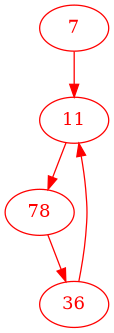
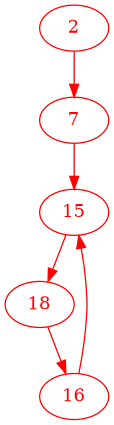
node "2": added
node "11": label "11" -> "15"
node "78": label "78" -> "18"
node "36": label "36" -> "16"
